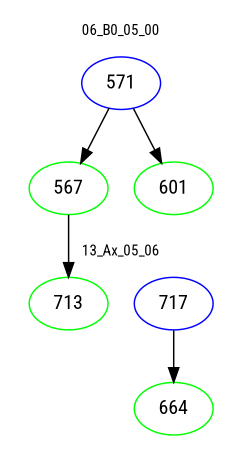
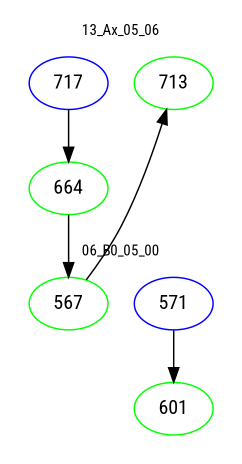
edge "571" -> "567": now "664" -> "567"
